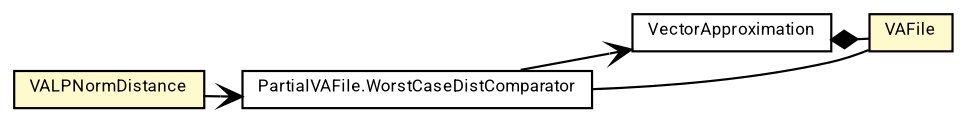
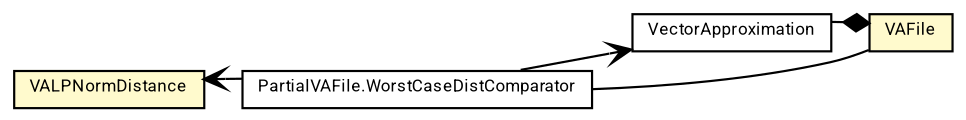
edge "VAFile" -> "VectorApproximation": reversed
edge "VALPNormDistance" -> "PartialVAFile.WorstCaseDistComparator": reversed
